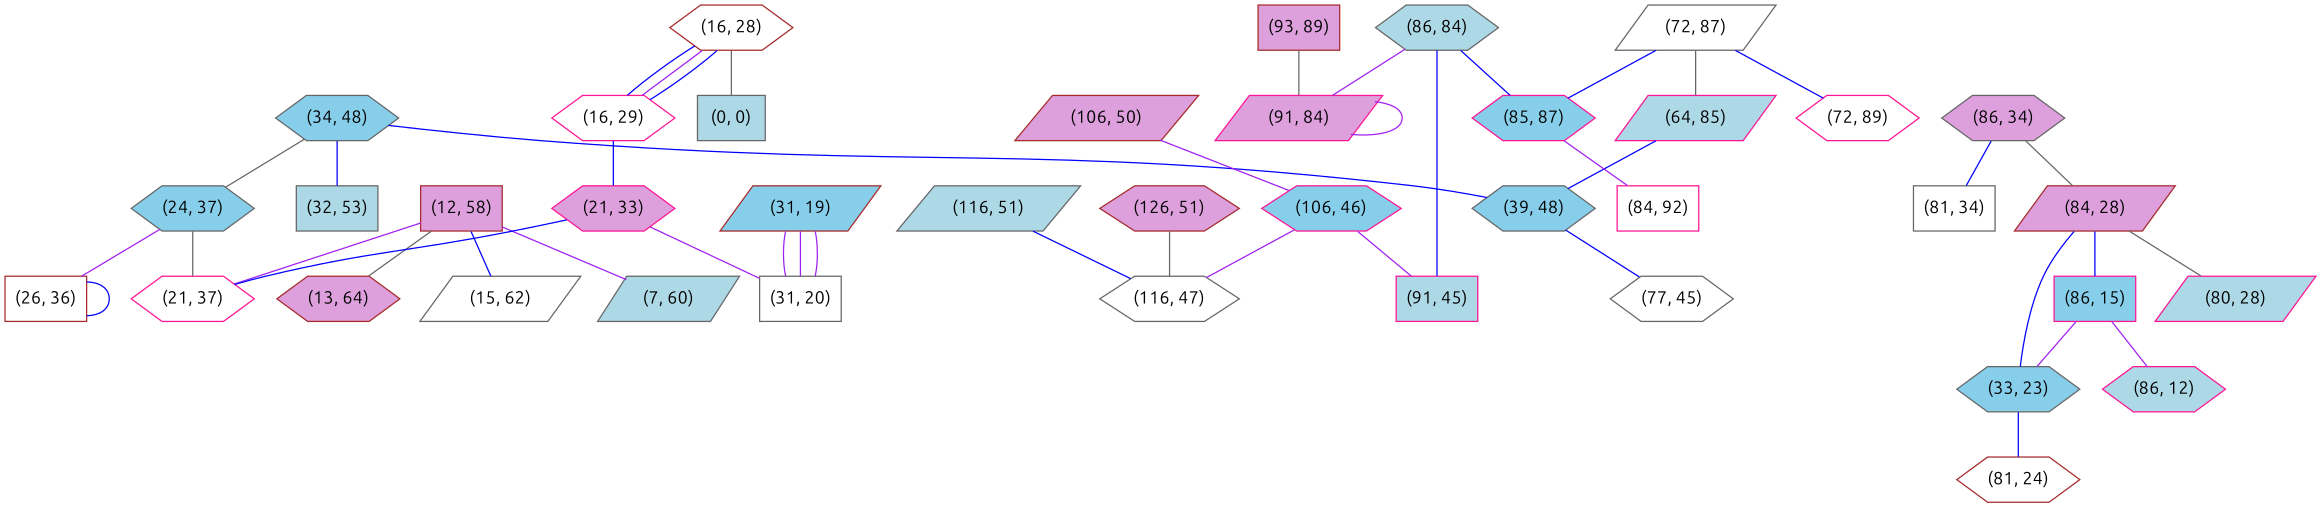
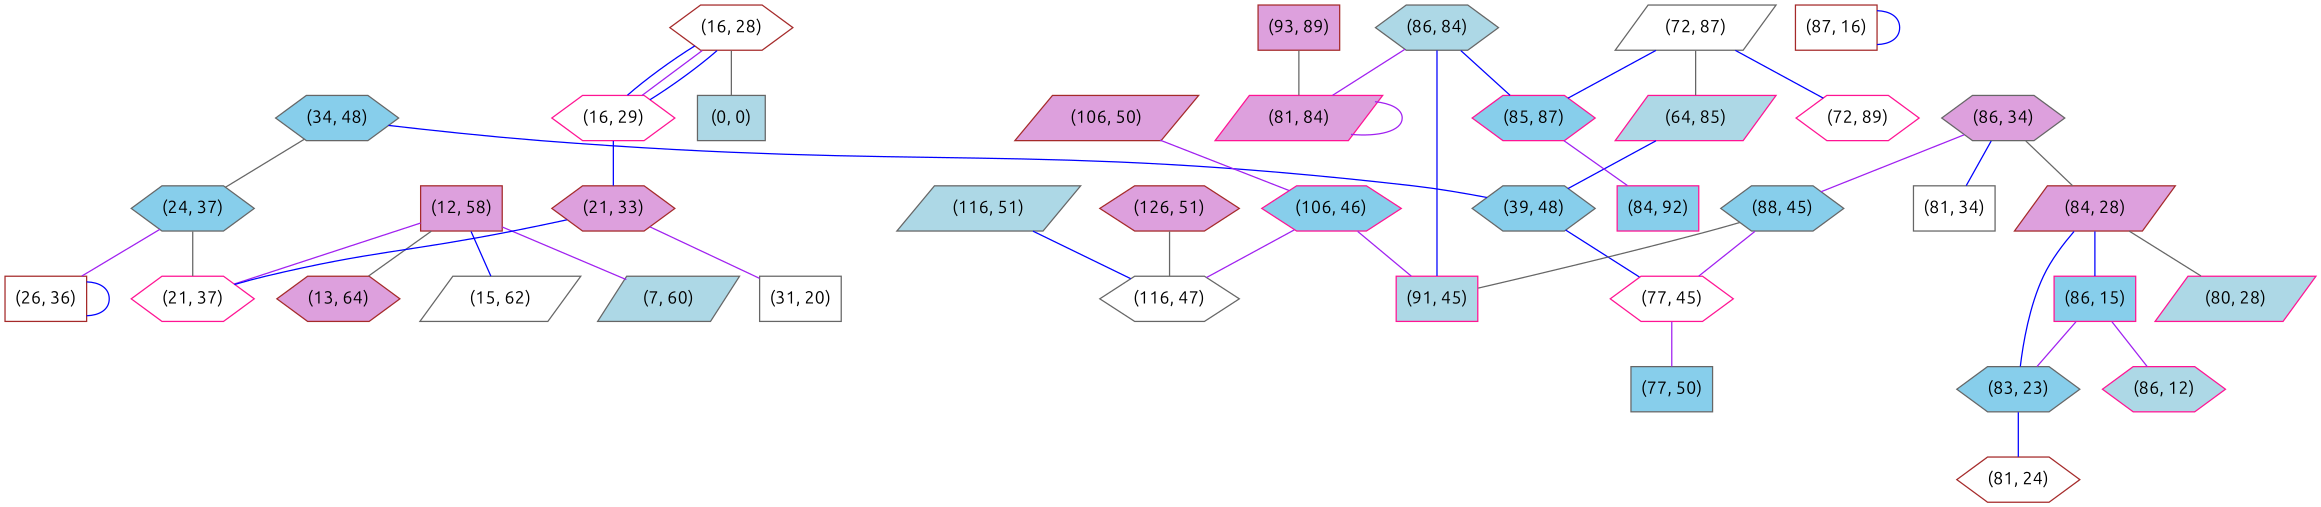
node "(87, 16)": added
node "(91, 84)": label "(91, 84)" -> "(81, 84)"
node "(32, 53)": removed
node "(21, 33)": color deeppink -> brown
node "(31, 19)": removed
node "(84, 92)": fillcolor white -> skyblue
node "(88, 45)": added
node "(77, 45)": color gray40 -> deeppink
node "(77, 50)": added
node "(33, 23)": label "(33, 23)" -> "(83, 23)"
